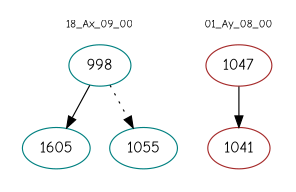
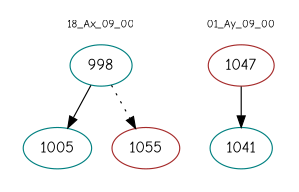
cluster "01_Ay_08_00": label "01_Ay_08_00" -> "01_Ay_09_00"
node "1605": label "1605" -> "1005"
node "1055": color teal -> brown
node "1041": color brown -> teal
